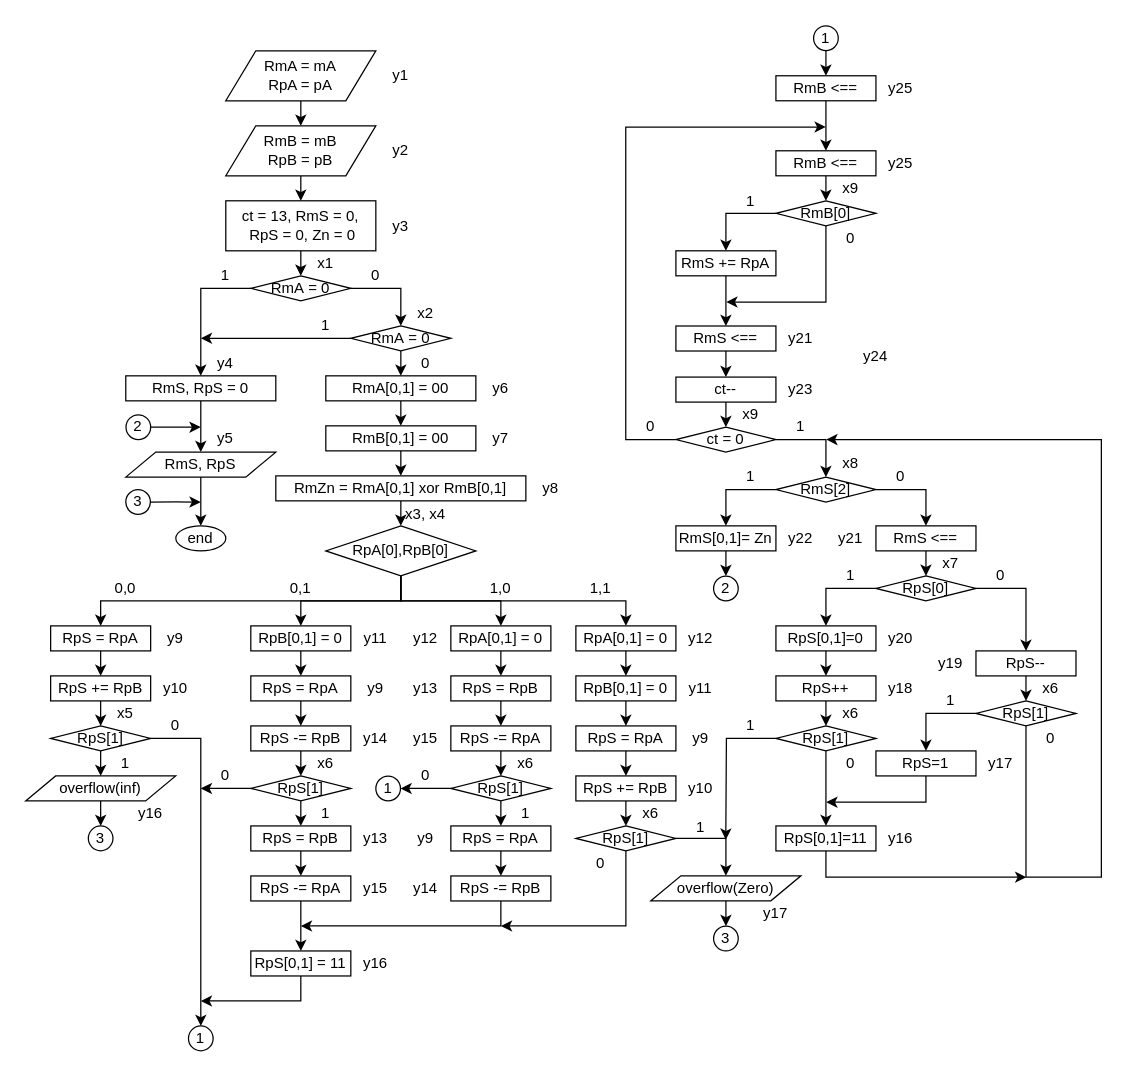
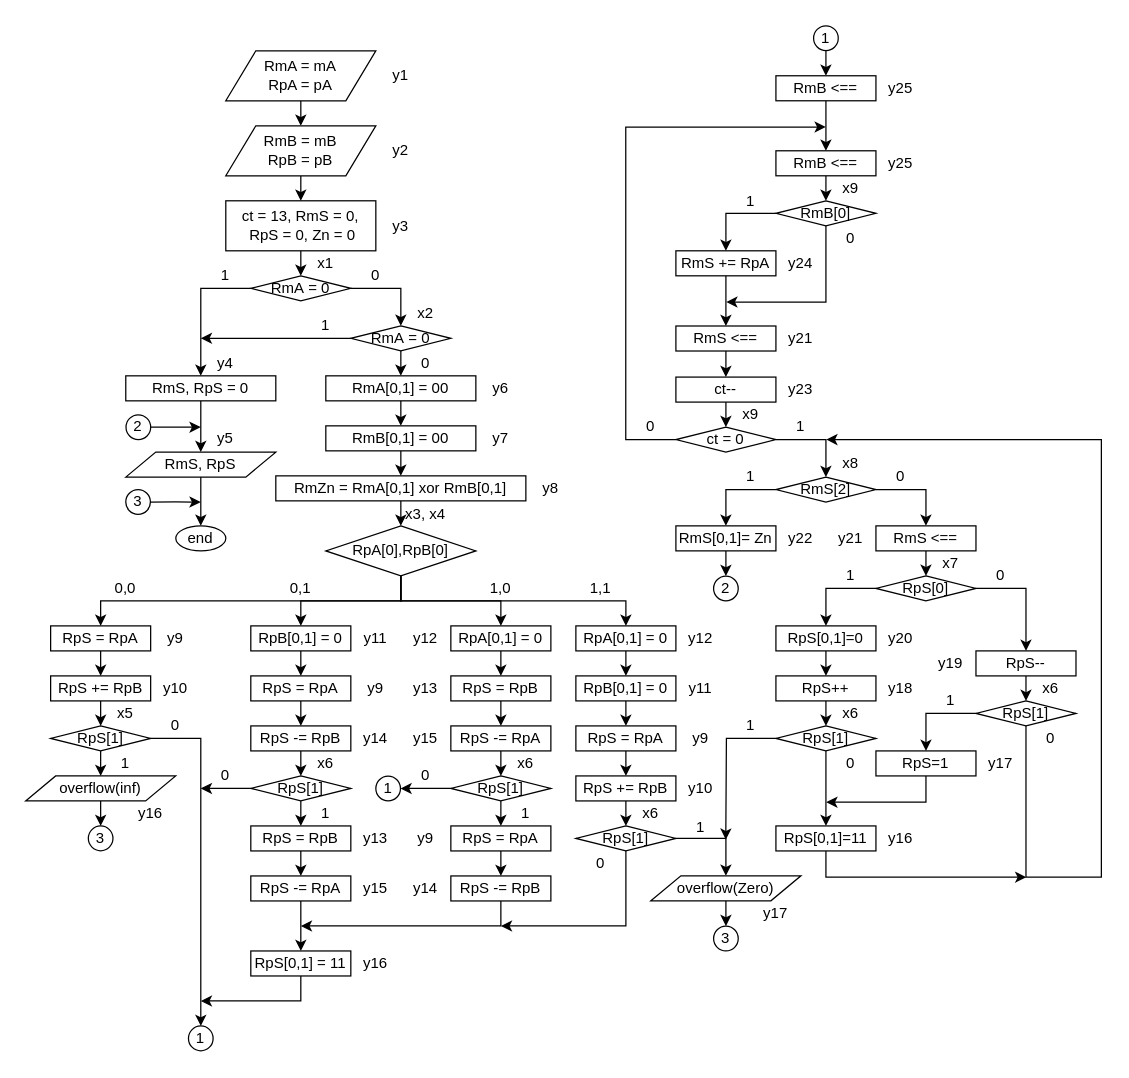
node "y24": moved (876, 357) -> (801, 263)
